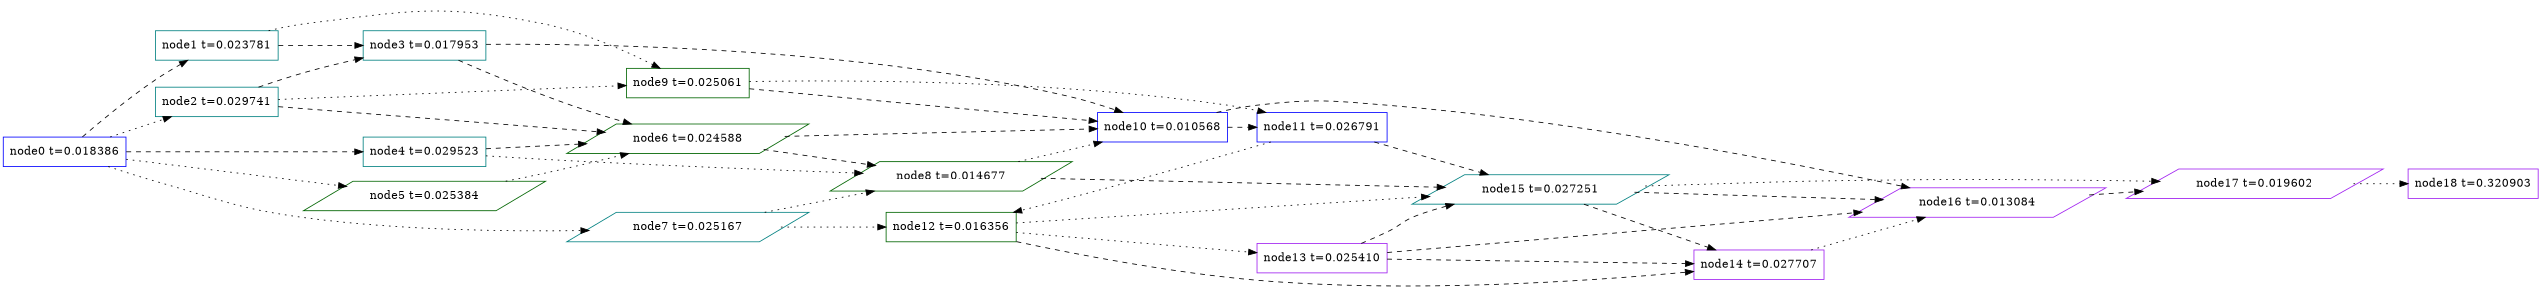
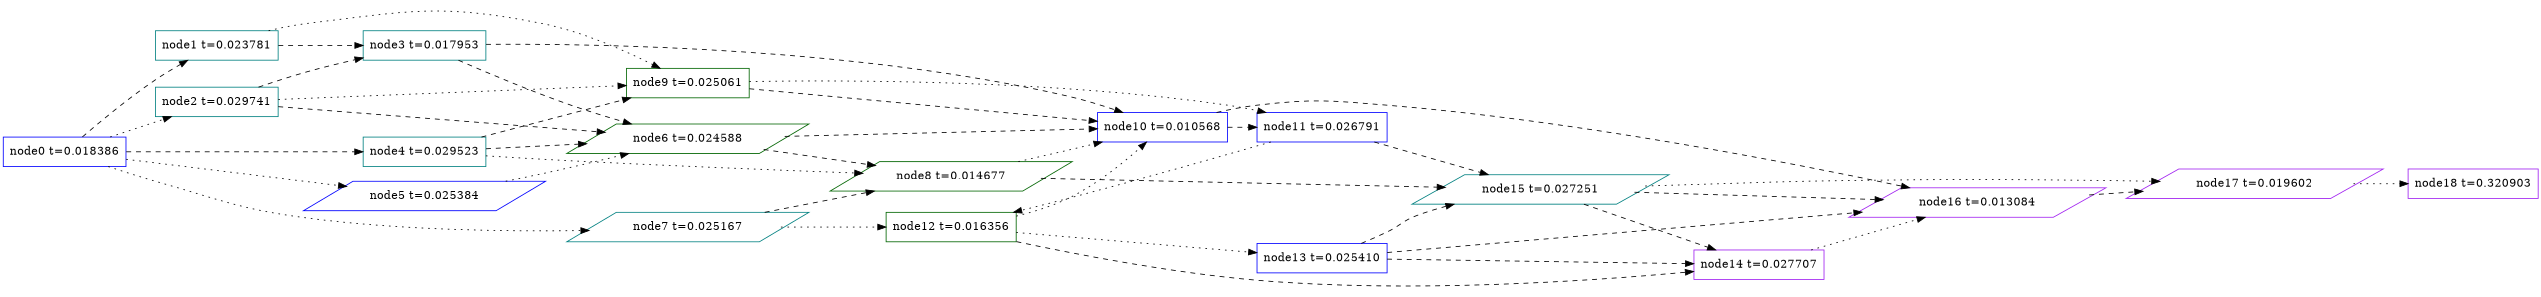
edge "node4 t=0.029523" -> "node9 t=0.025061": added
node "node5 t=0.025384": color darkgreen -> blue
edge "node7 t=0.025167" -> "node8 t=0.014677": style dotted -> dashed
edge "node12 t=0.016356" -> "node15 t=0.027251": now "node12 t=0.016356" -> "node10 t=0.010568"
node "node13 t=0.025410": color purple -> blue
